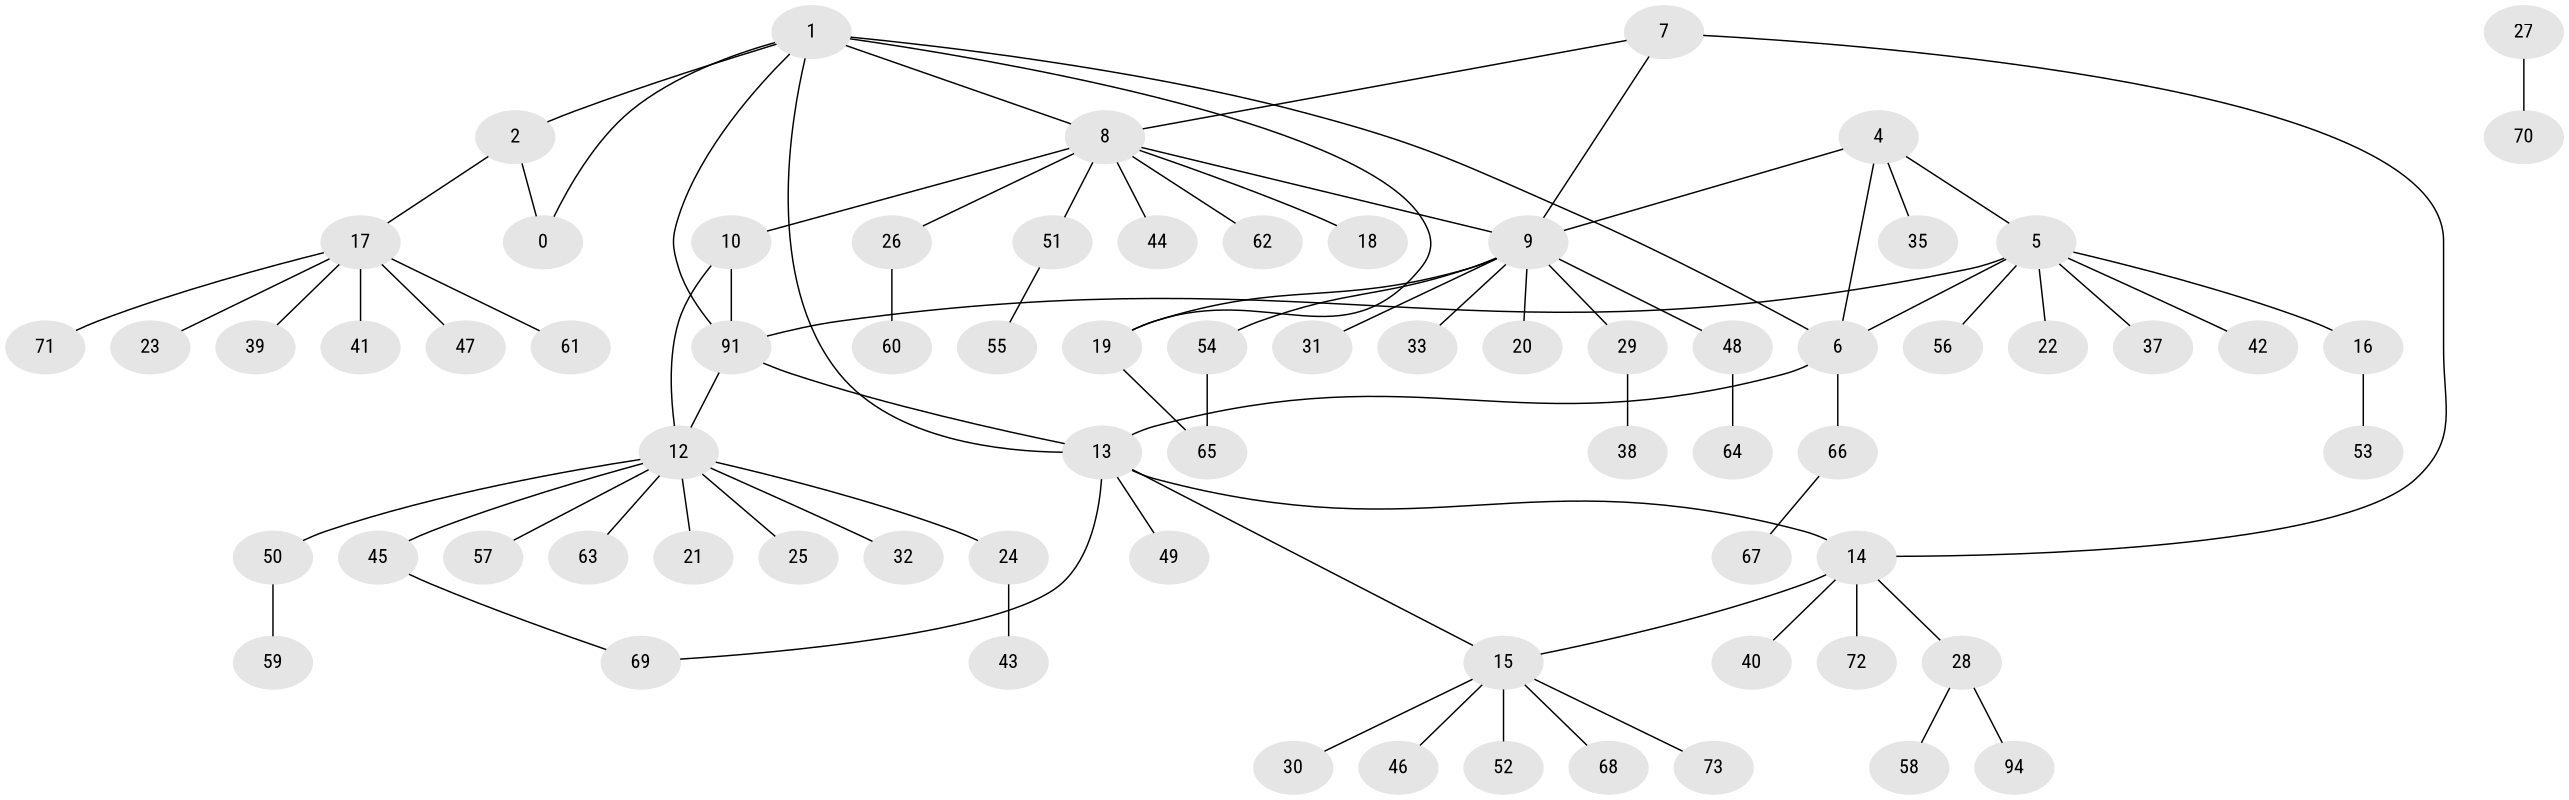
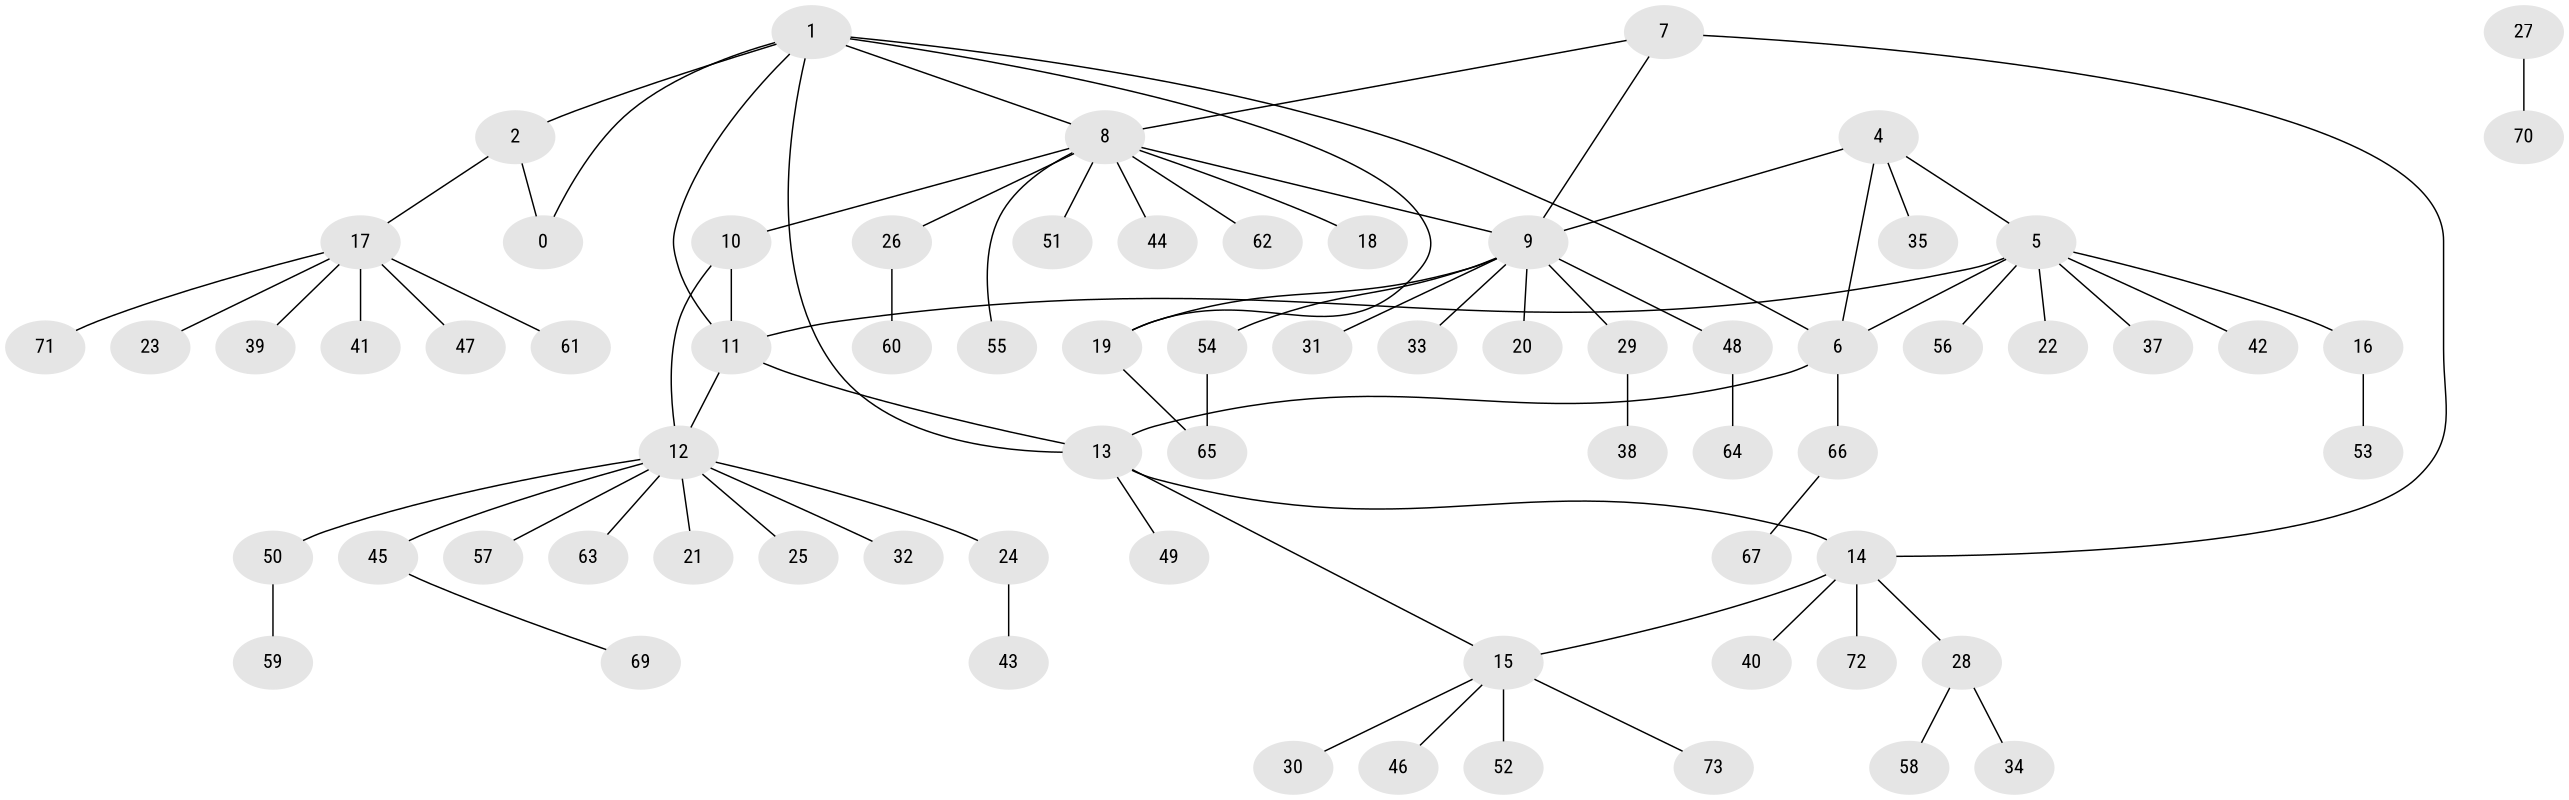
edge "51" -- "55": now "8" -- "55"
node "91": label "91" -> "11"
edge "13" -- "69": removed
node "68": removed
node "94": label "94" -> "34"
